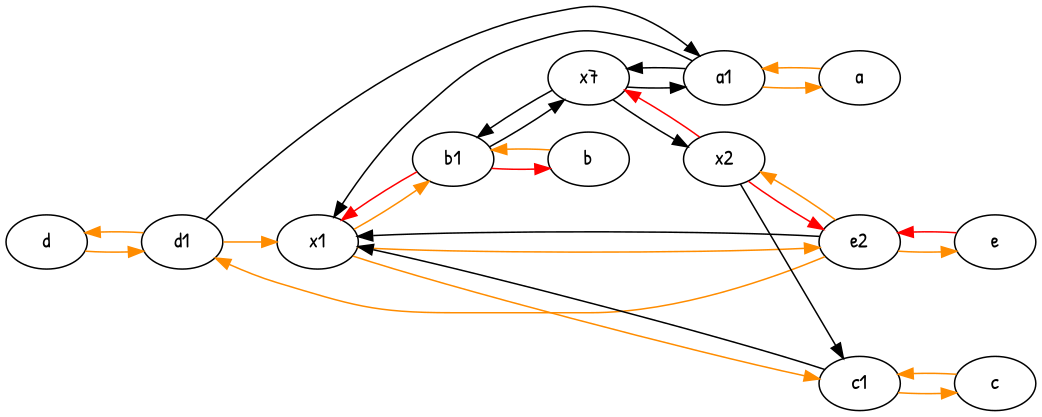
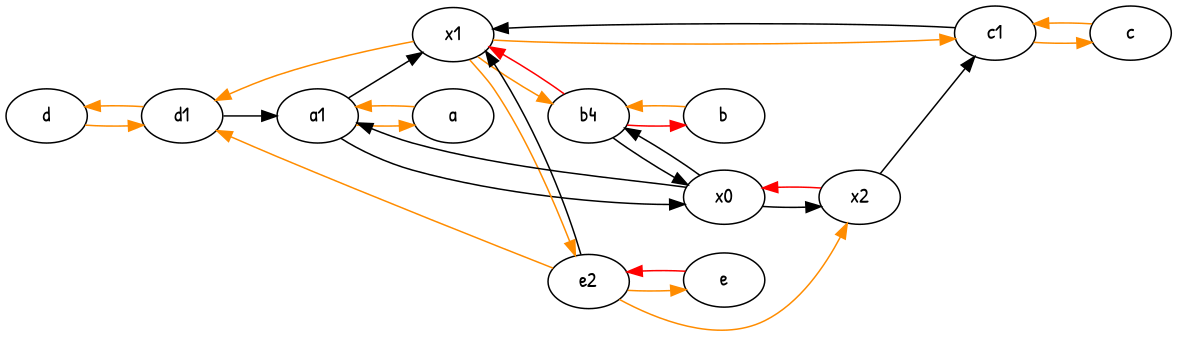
node "x7": label "x7" -> "x0"
node "b1": label "b1" -> "b4"
edge "x2" -> "e2": removed
edge "d1" -> "x1": reversed
